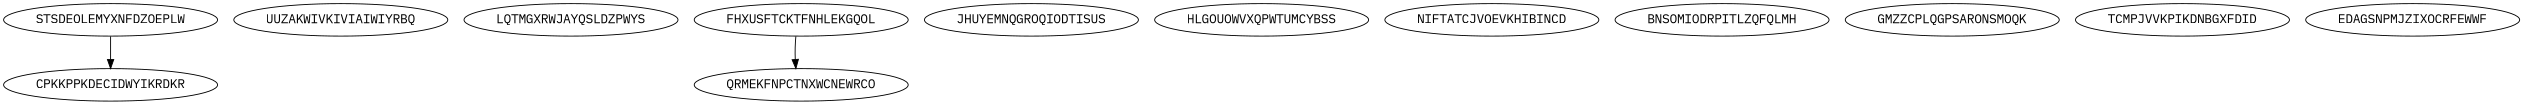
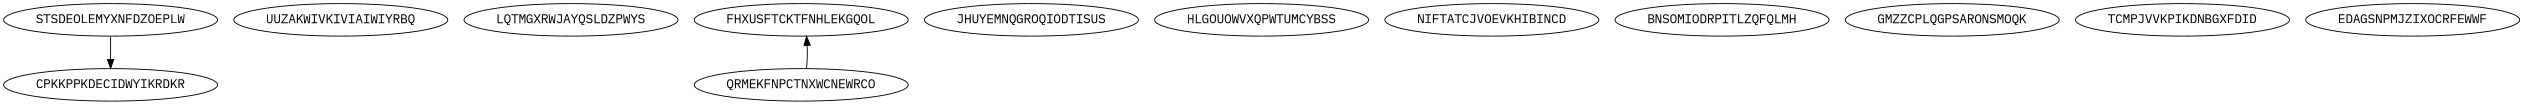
edge "FHXUSFTCKTFNHLEKGQOL" -> "QRMEKFNPCTNXWCNEWRCO": reversed
